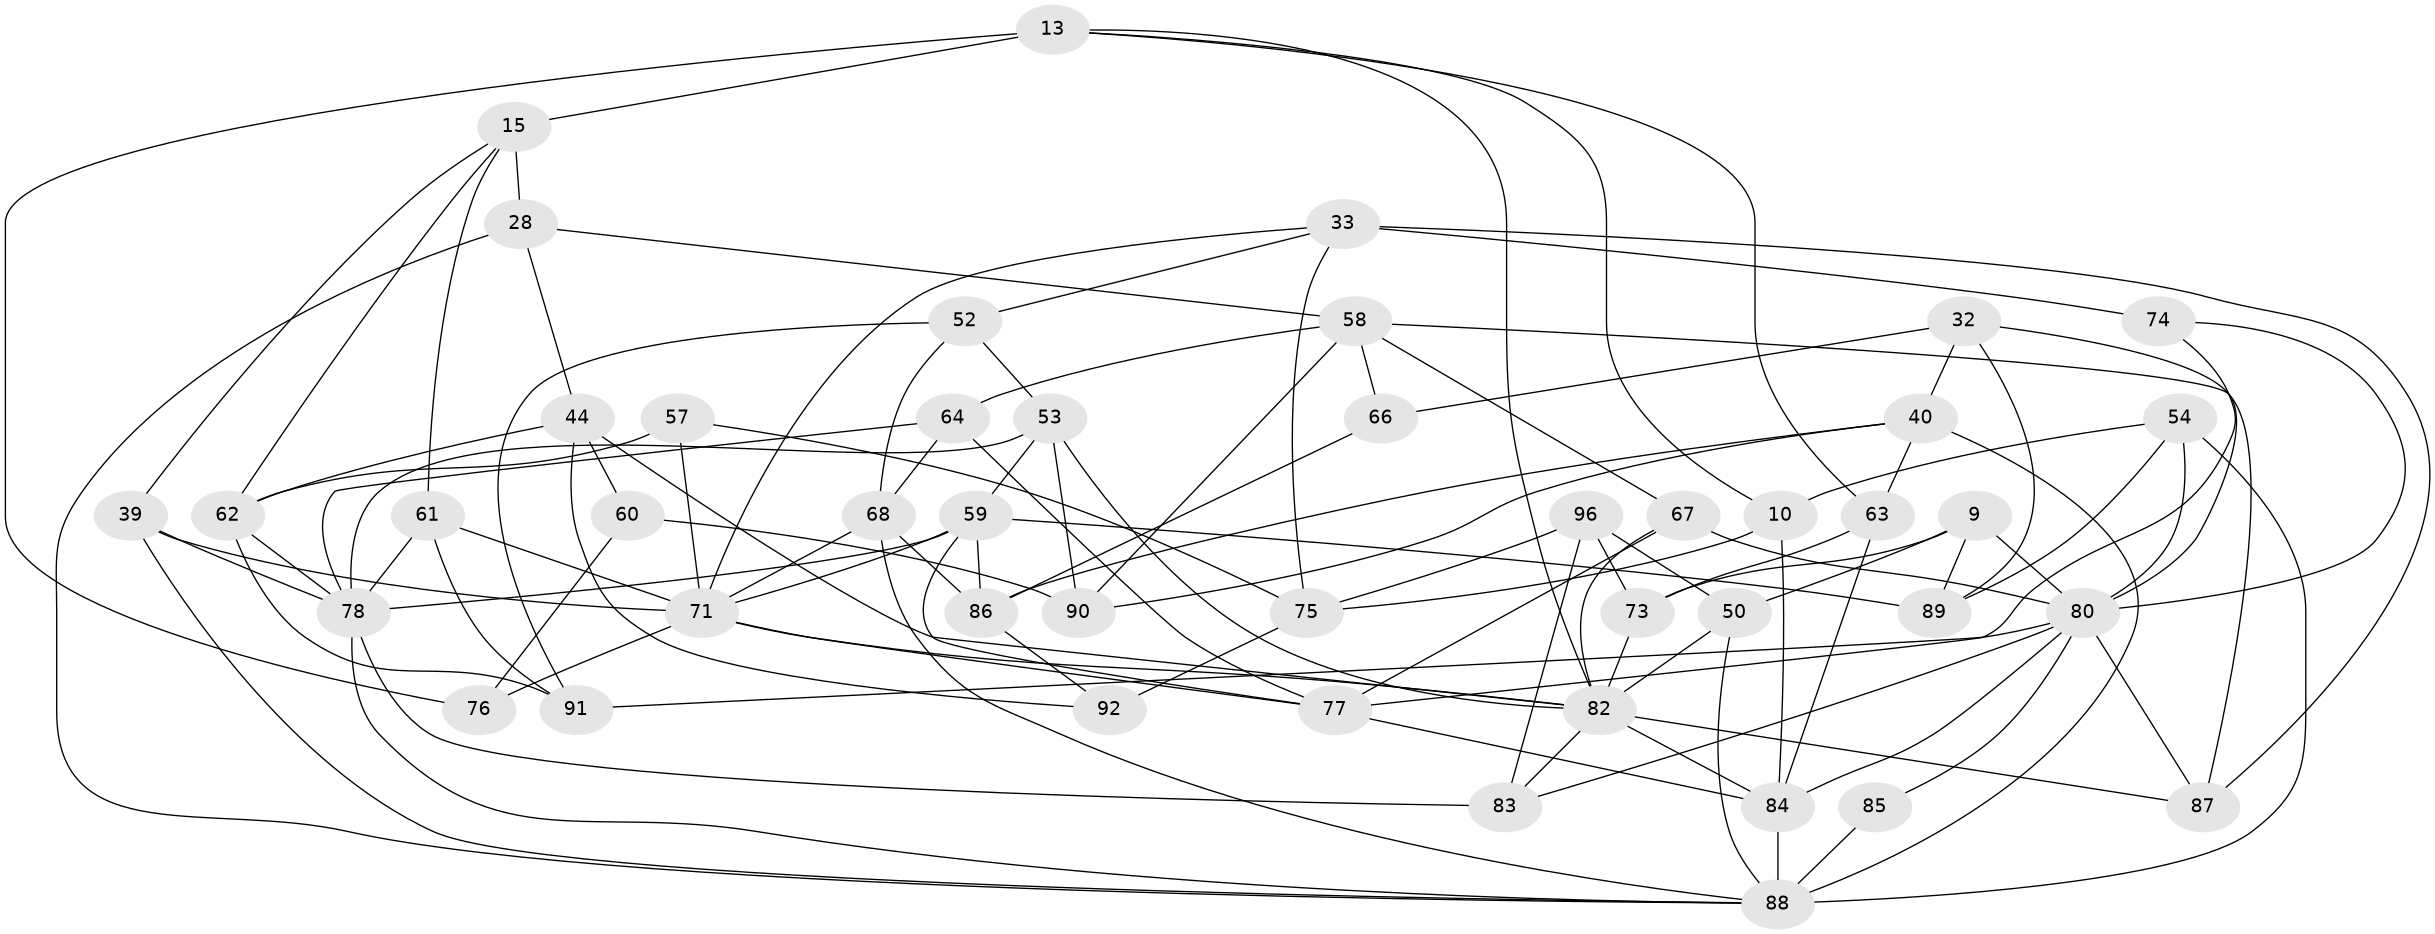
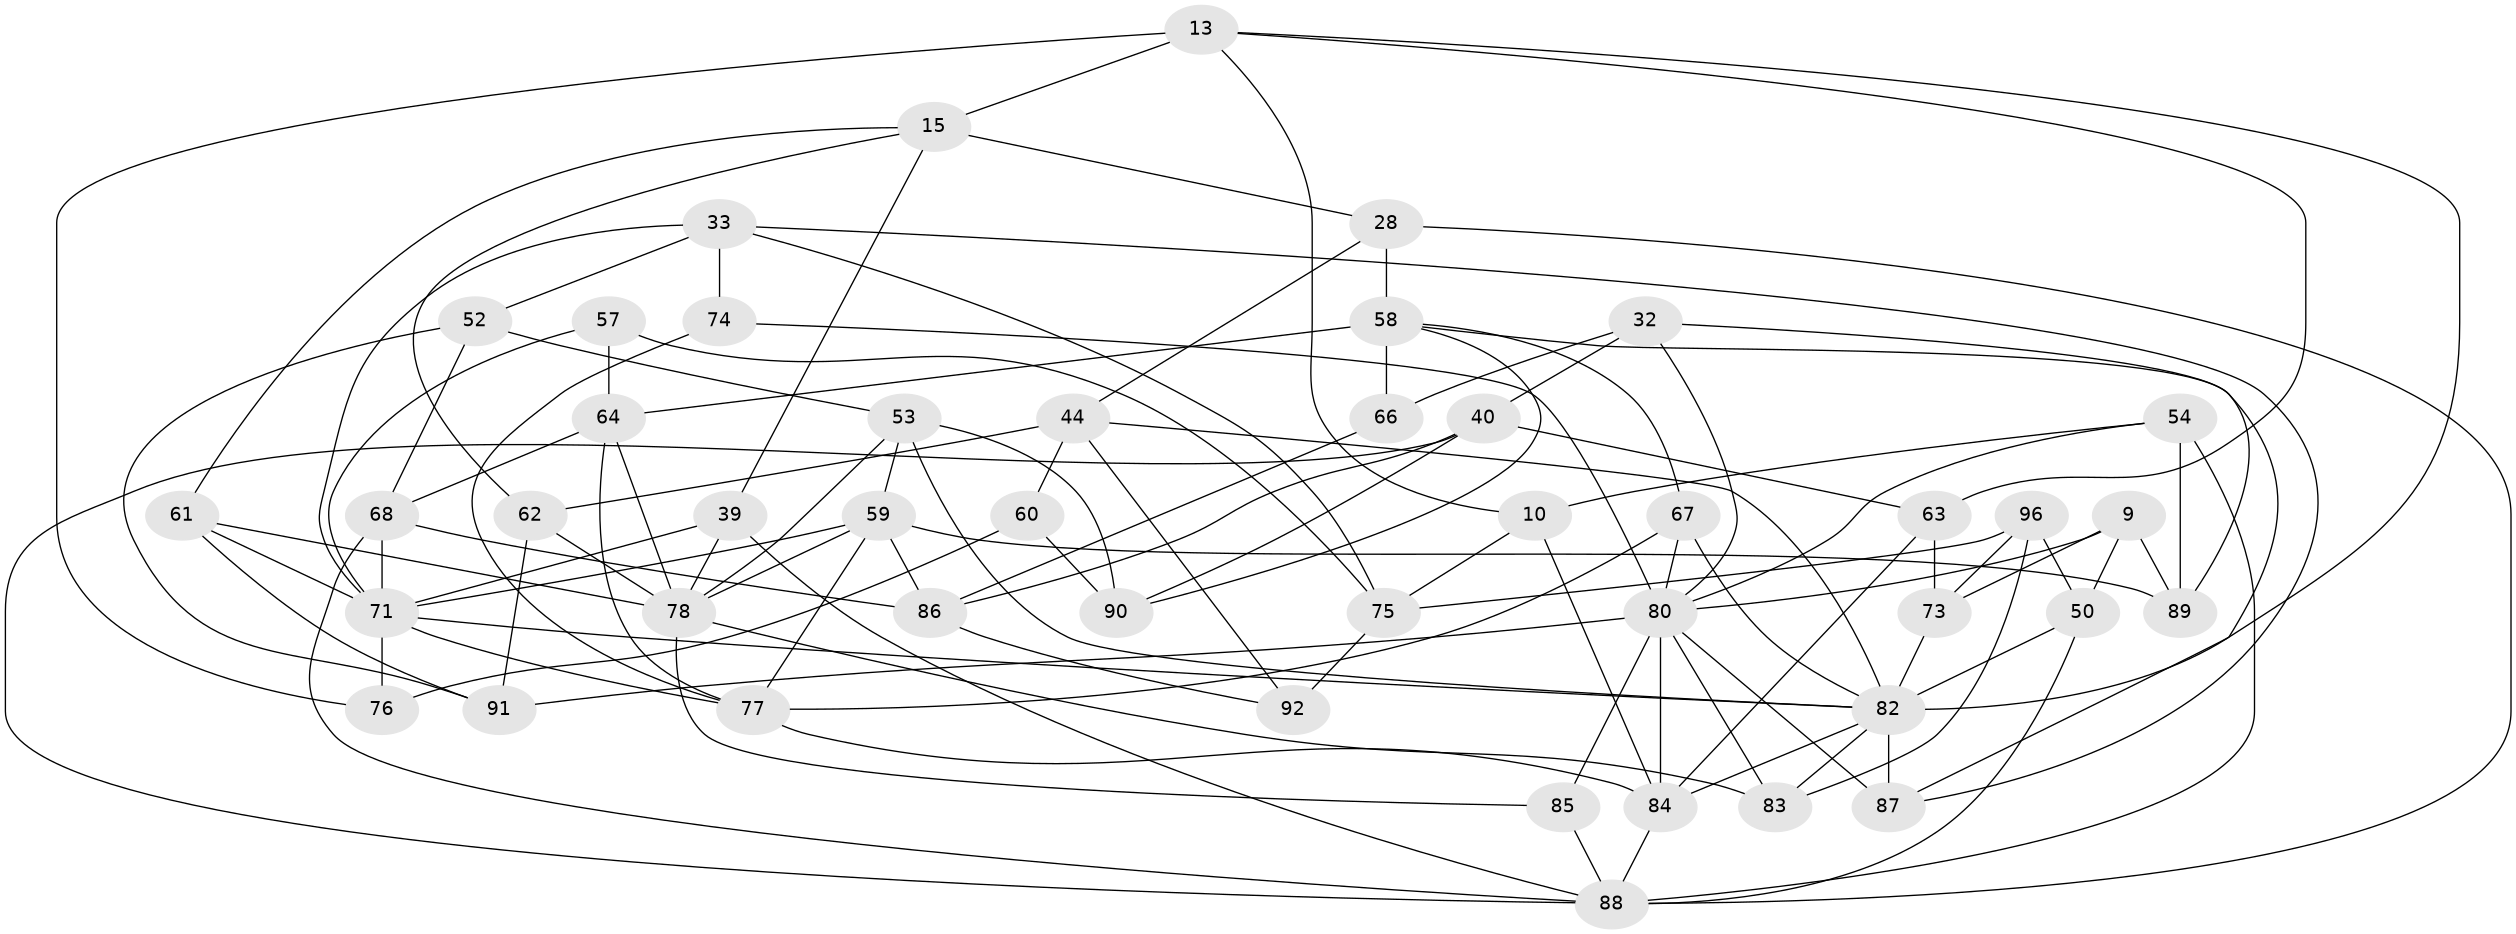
edge "57" -- "62": now "57" -- "64"
edge "78" -- "88": now "78" -- "85"
